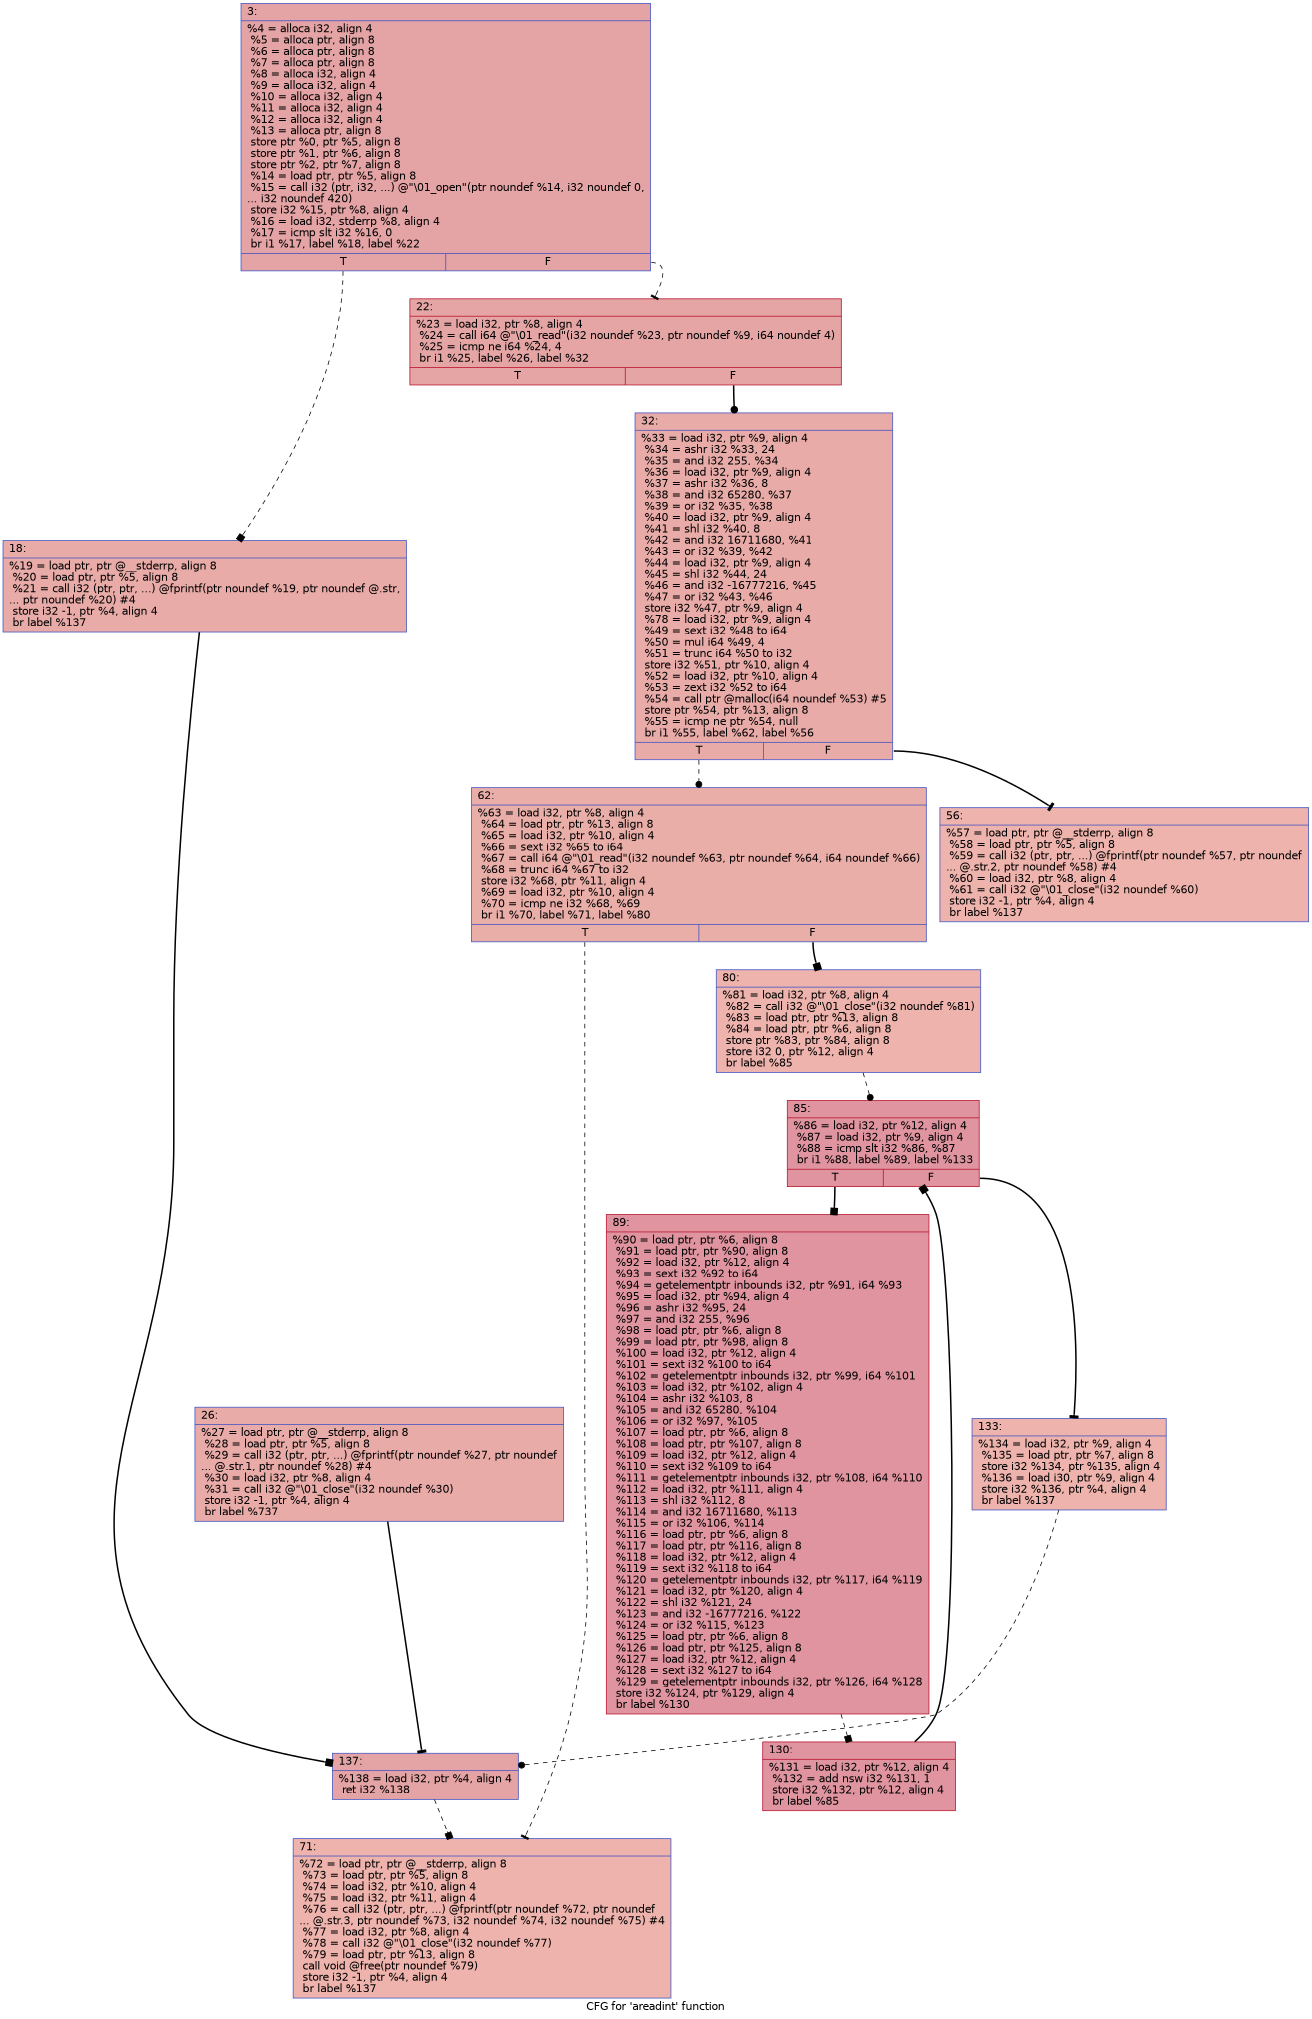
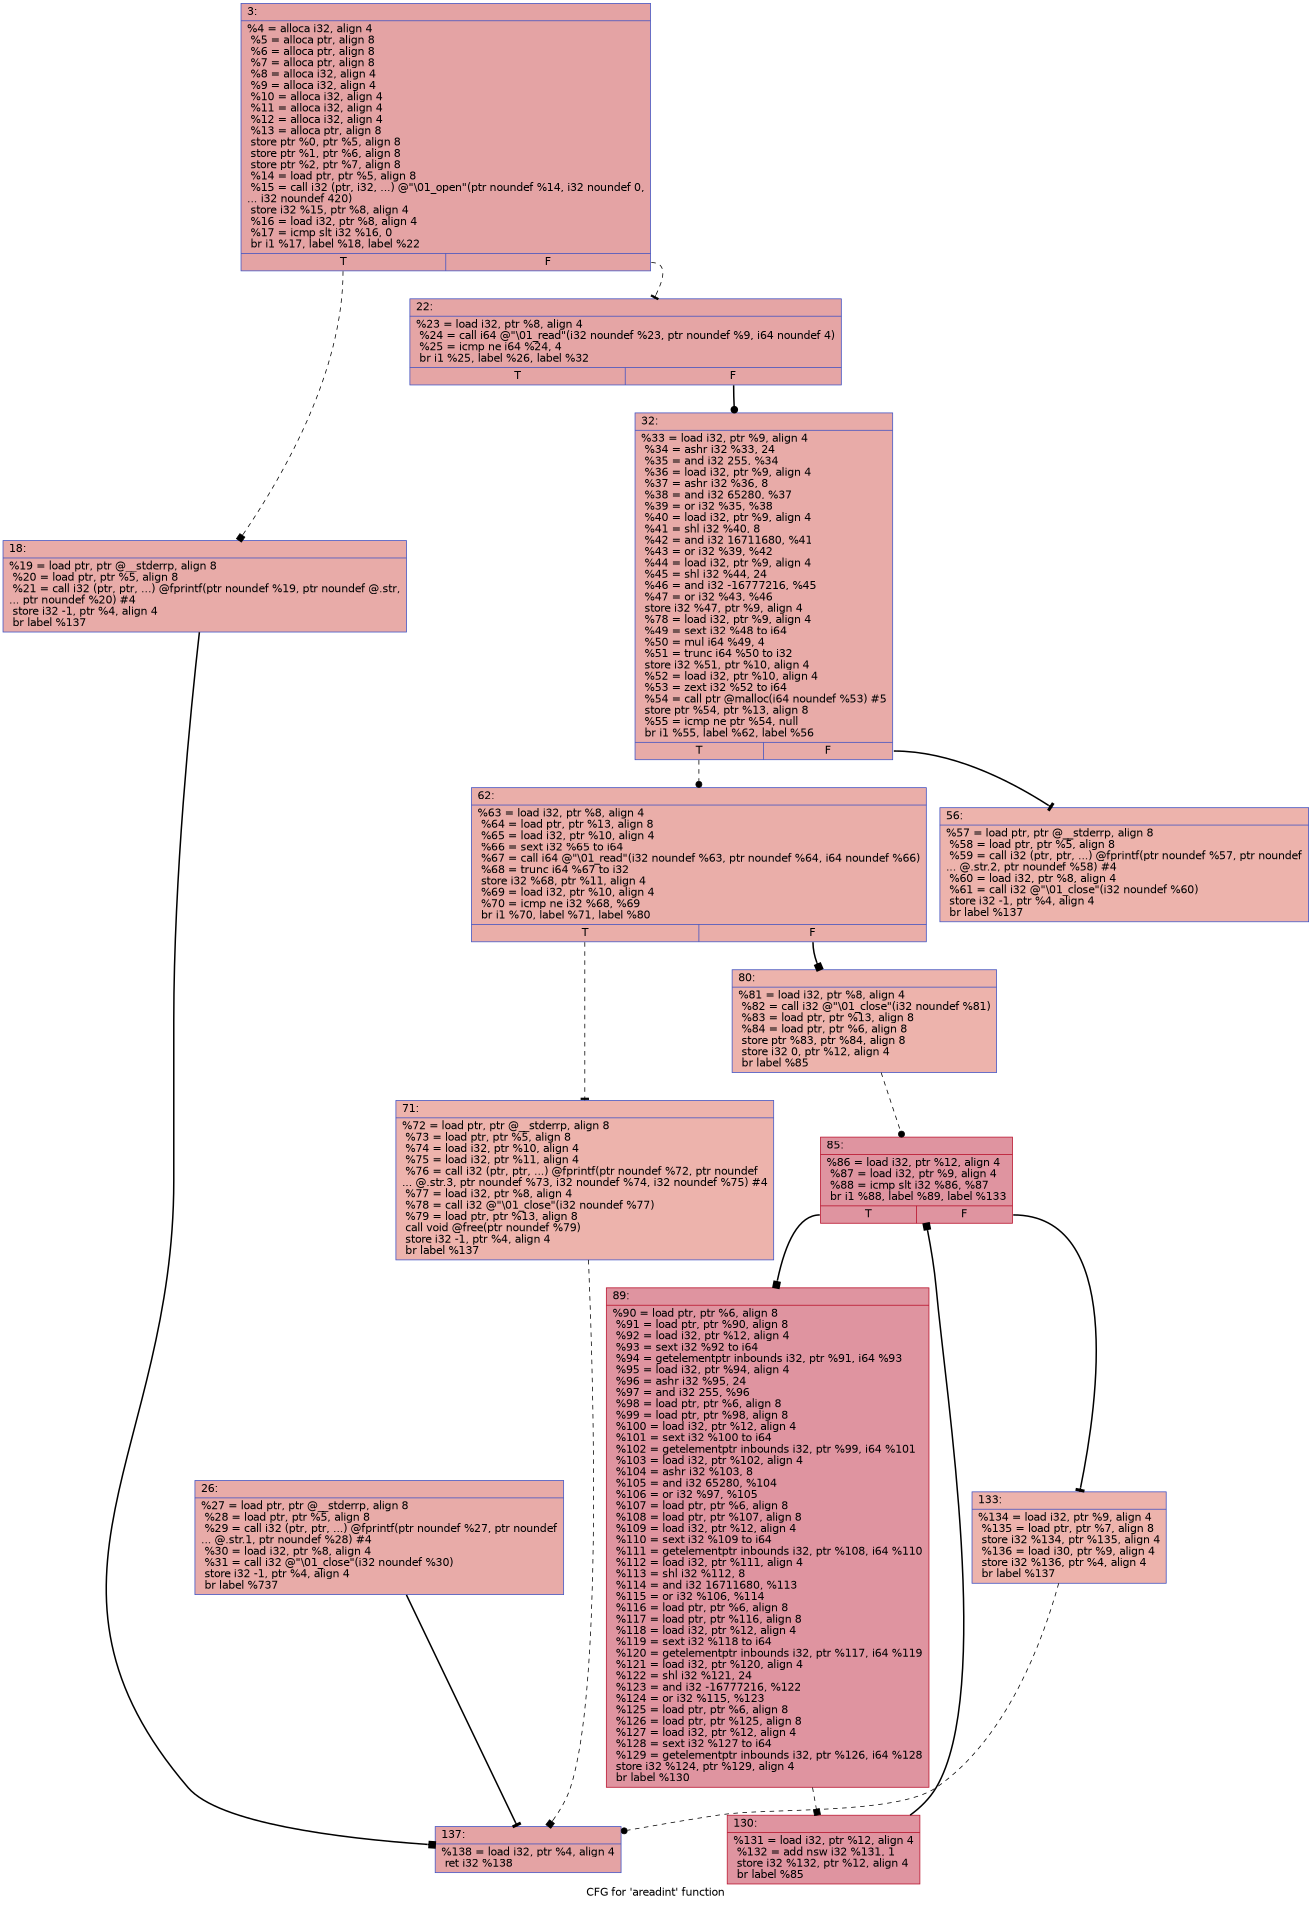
node "3:": text "%16 = load i32, stderrp %8, align 4" -> "%16 = load i32, ptr %8, align 4"
node "22:": color #b70d28ff -> #3d50c3ff
edge "137:" -> "71:": reversed
